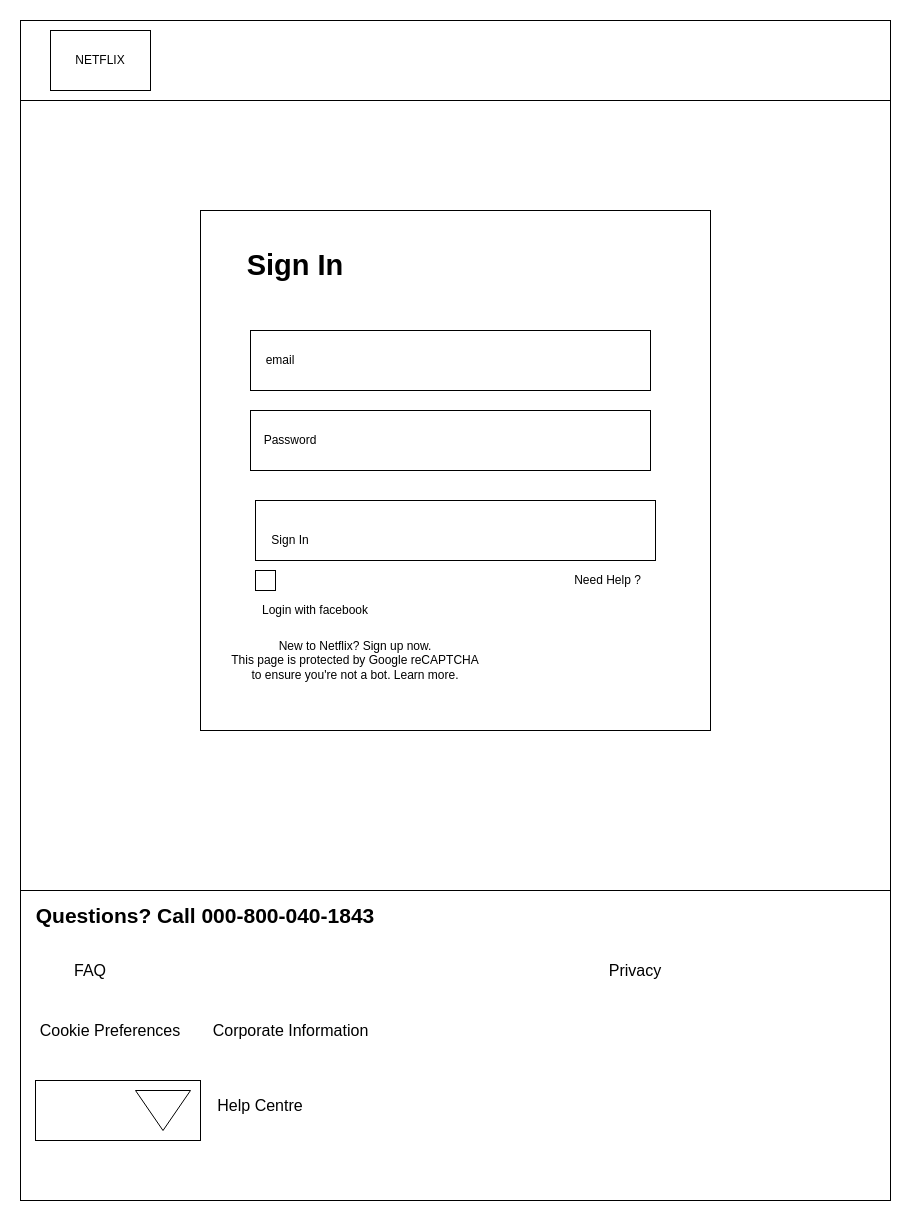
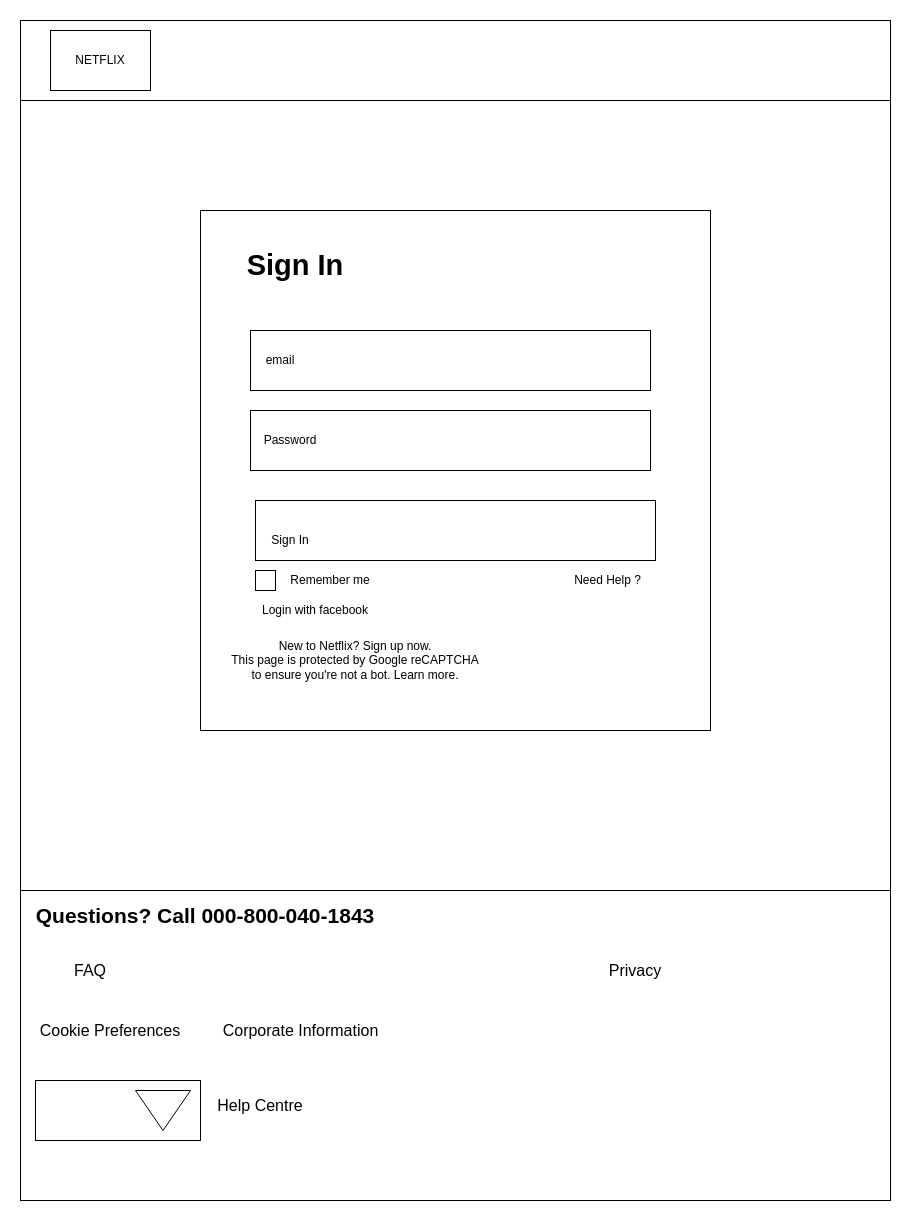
node "Remember me": added
node "Corporate Information": moved (291, 1031) -> (301, 1031)
